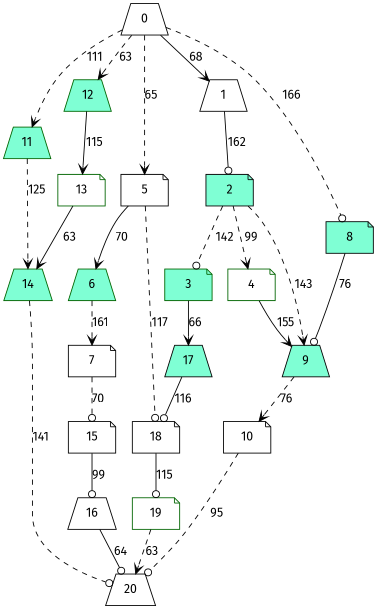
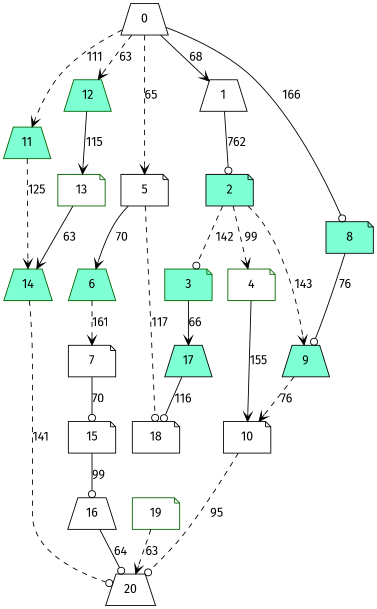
edge "0" -> "8": style dashed -> solid
edge "1" -> "2": label "162" -> "762"
edge "4" -> "9": now "4" -> "10"
edge "7" -> "15": style dashed -> solid
edge "18" -> "19": removed, label "115"
